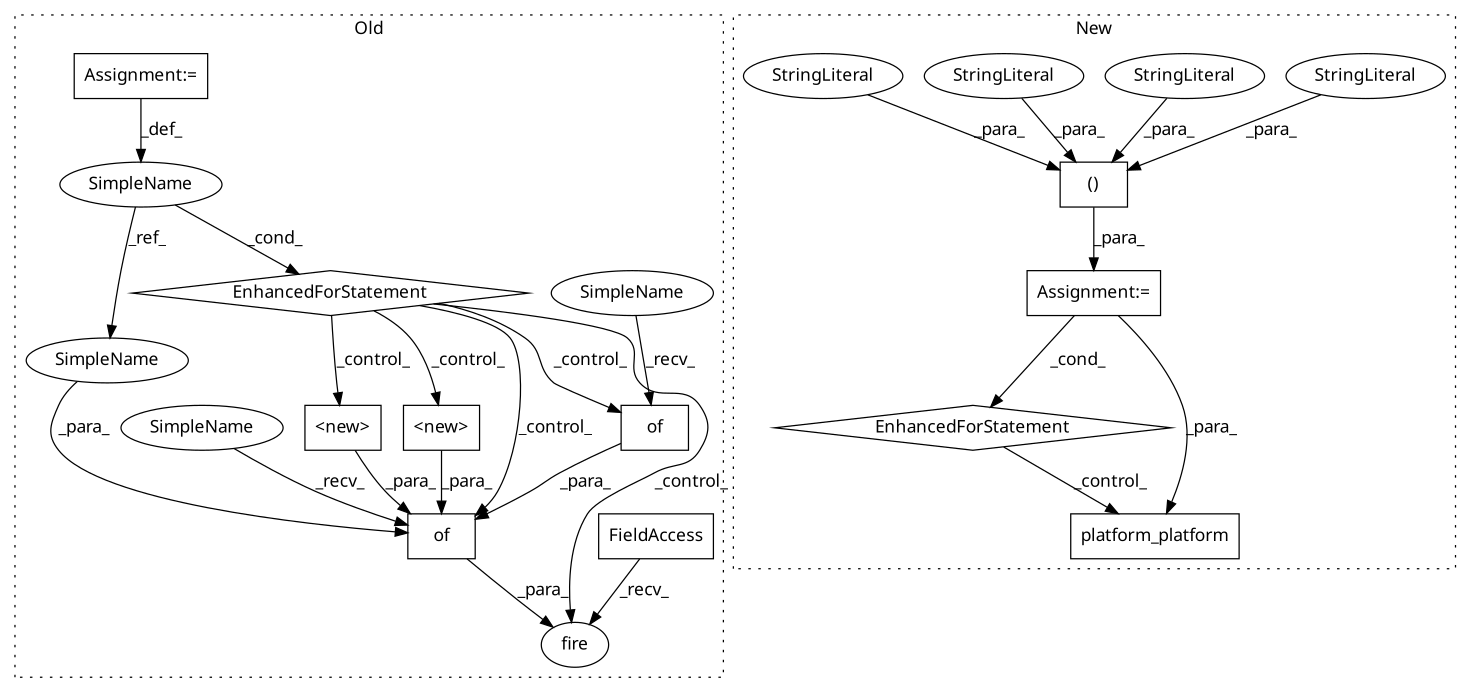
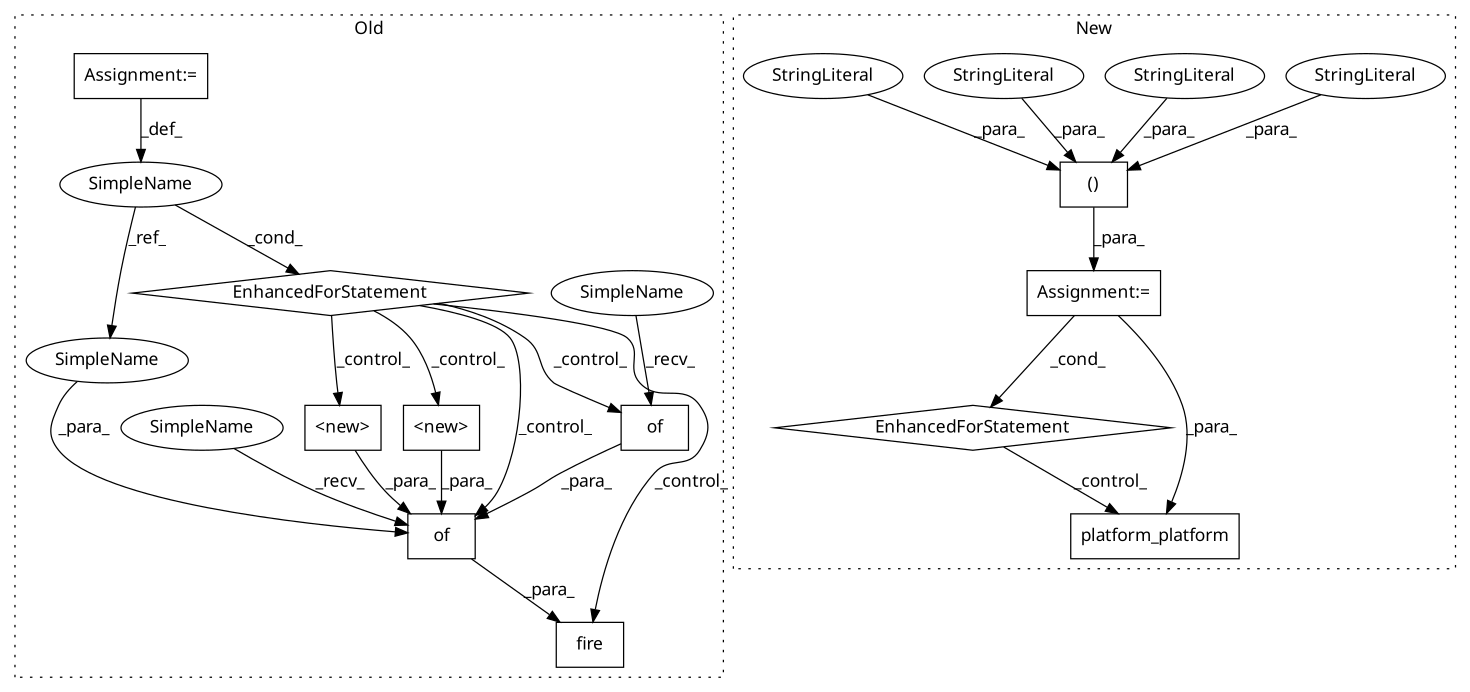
node "FieldAccess": removed
node "fire": shape ellipse -> box
